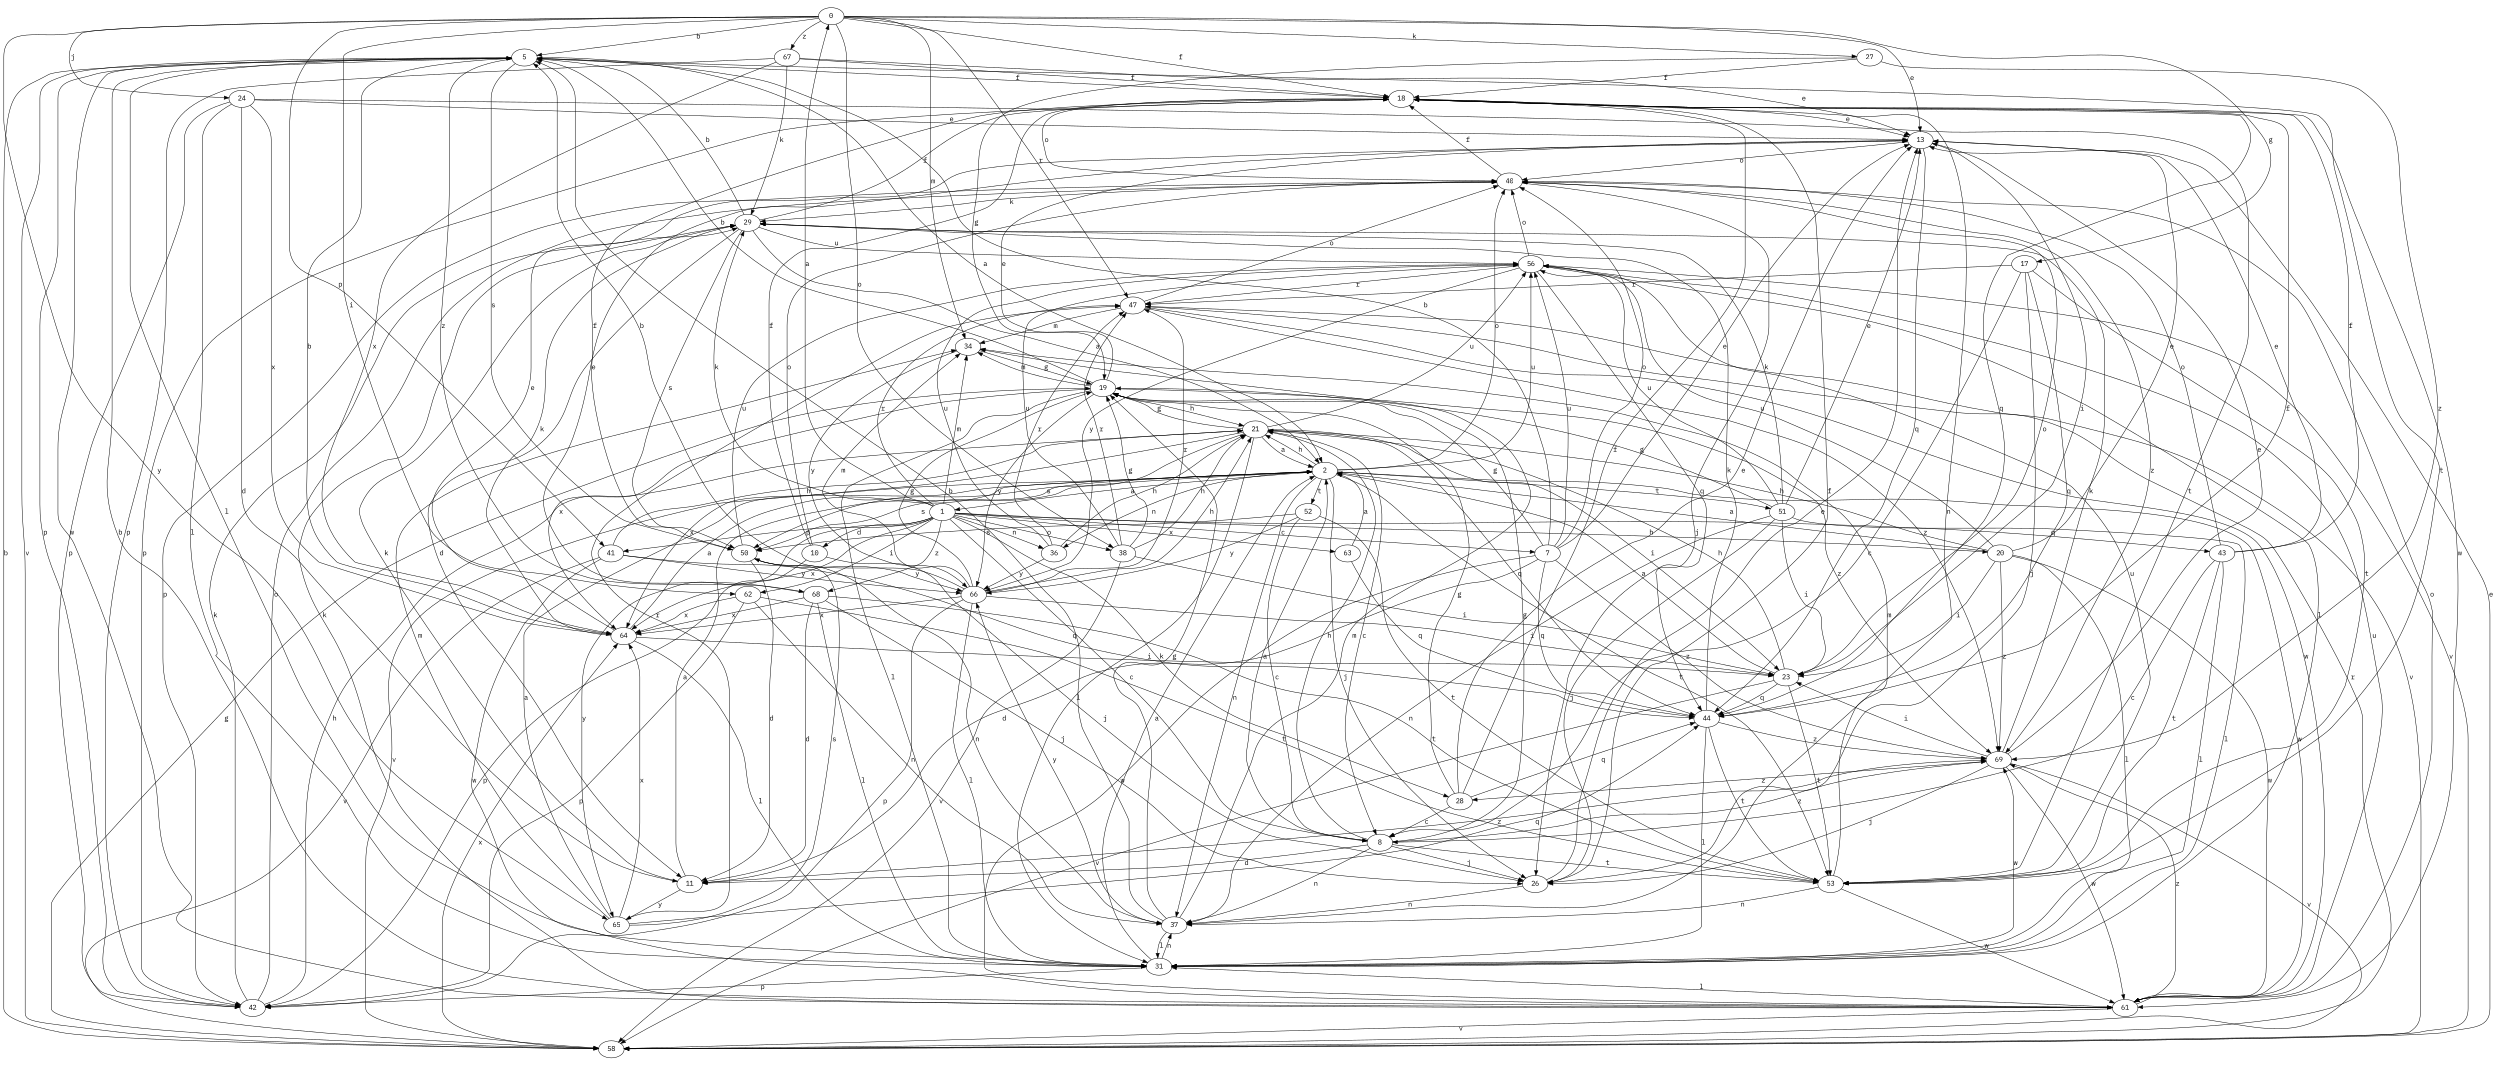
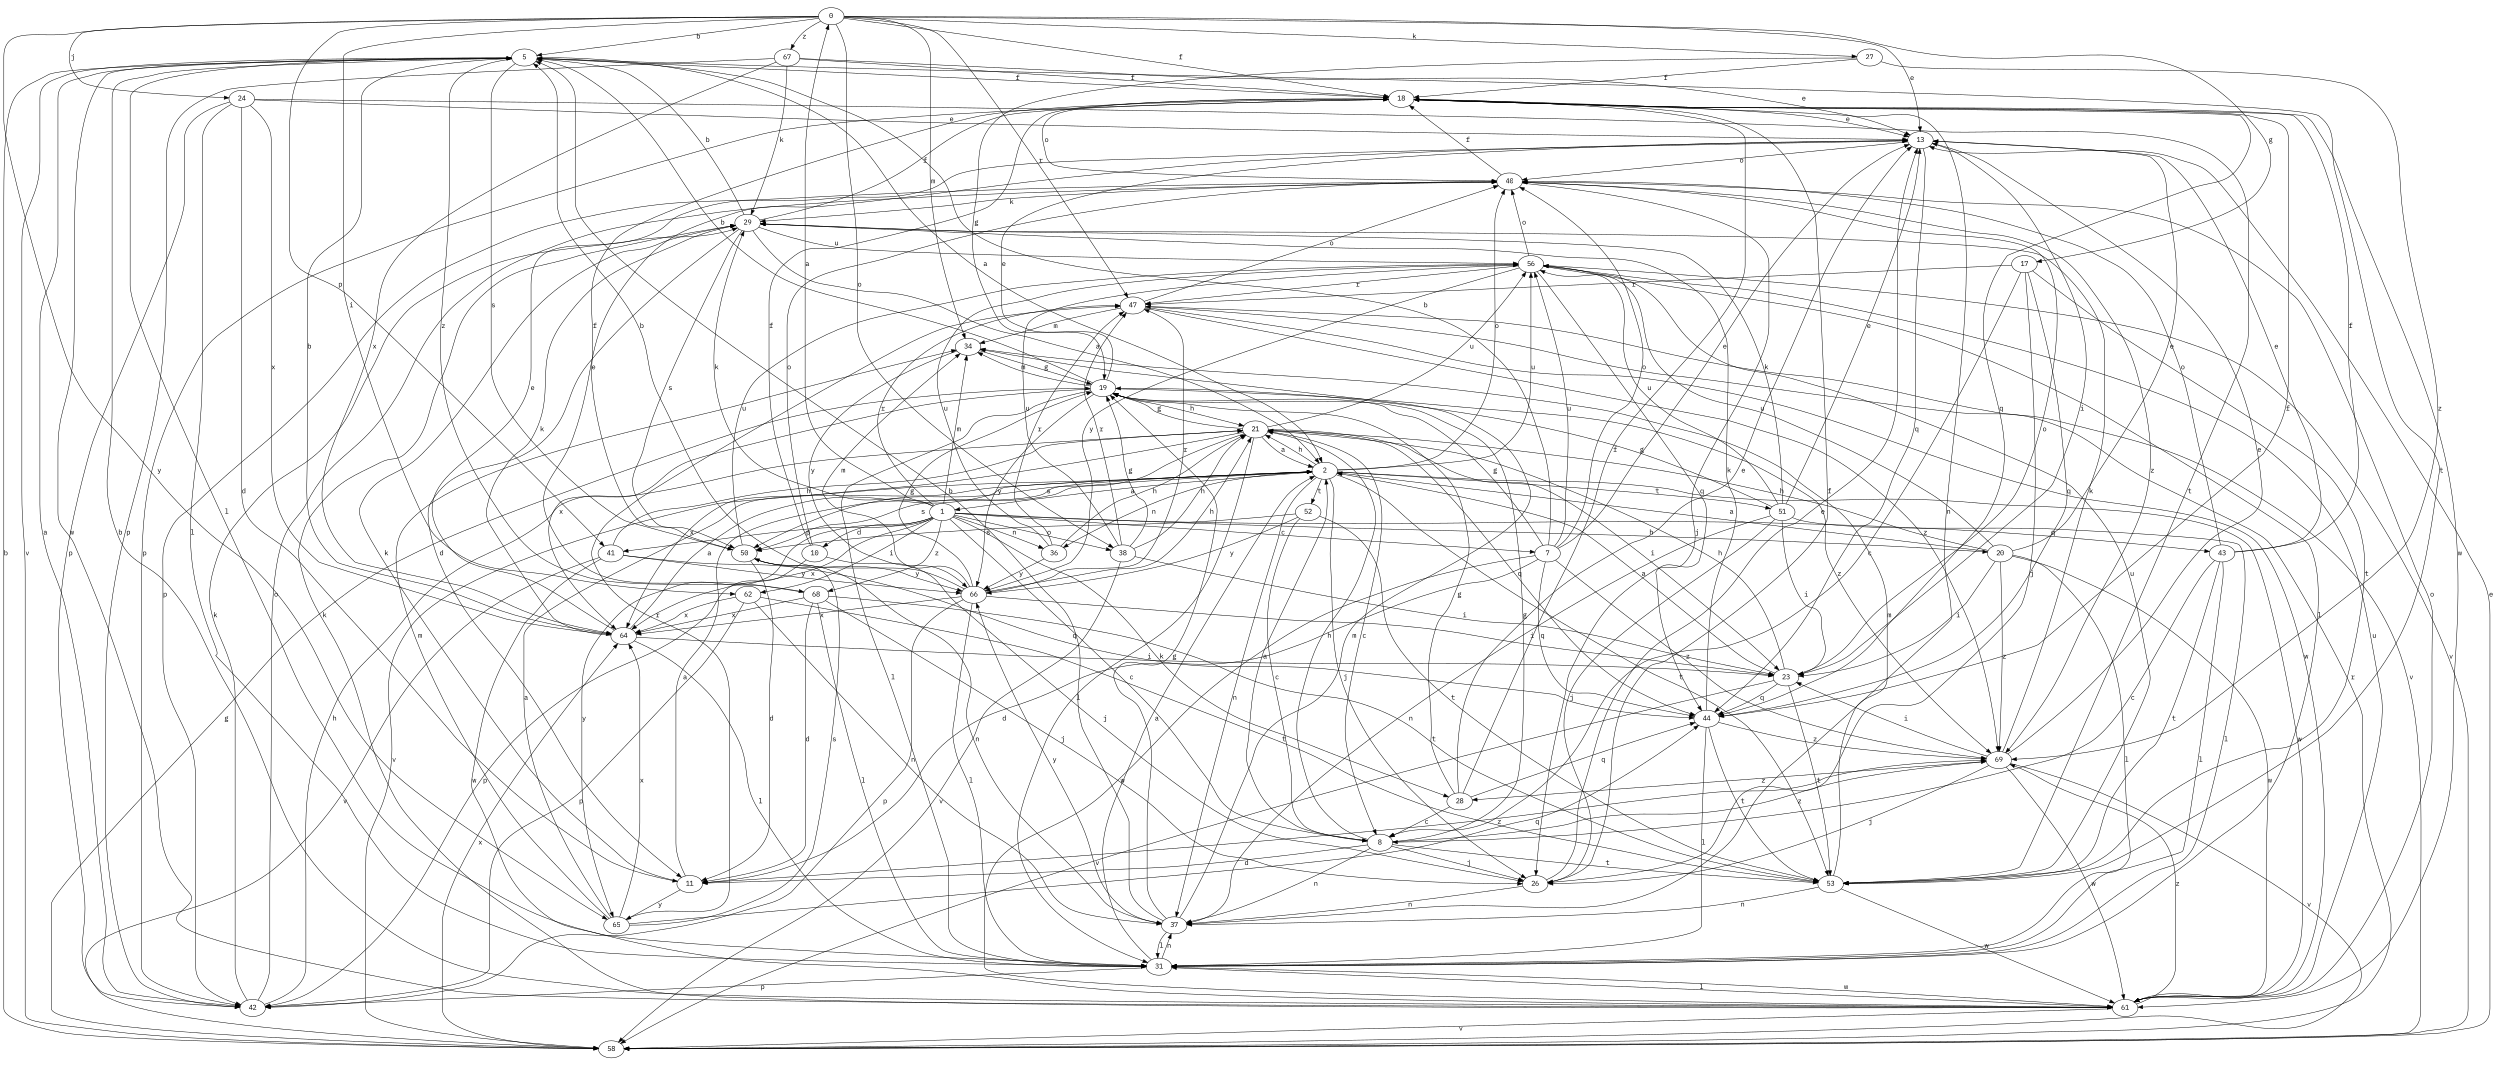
edge "5" -> "42": label "p" -> "a"
node "63": removed
edge "31" -> "69": now "31" -> "61"
